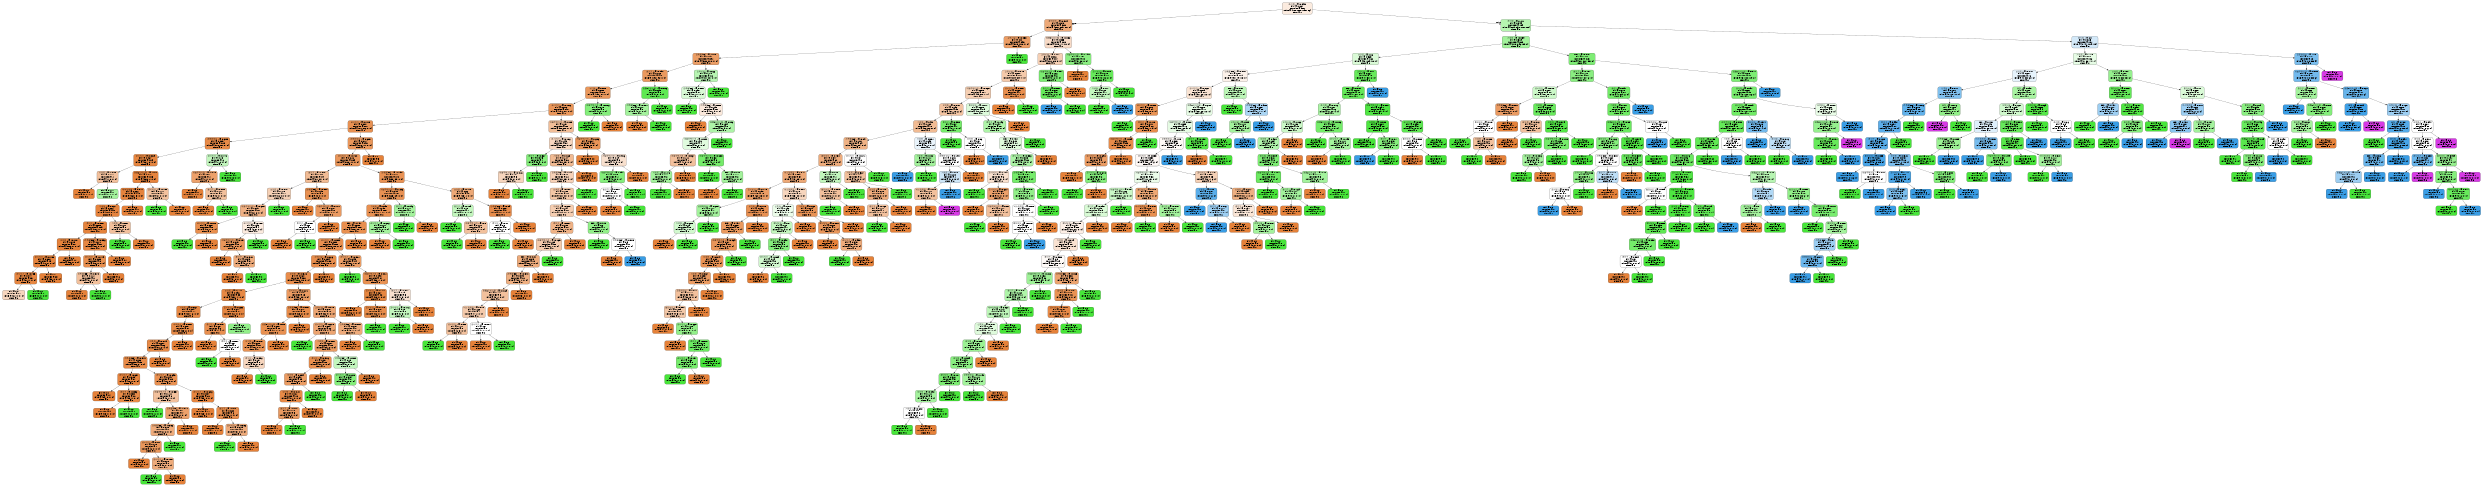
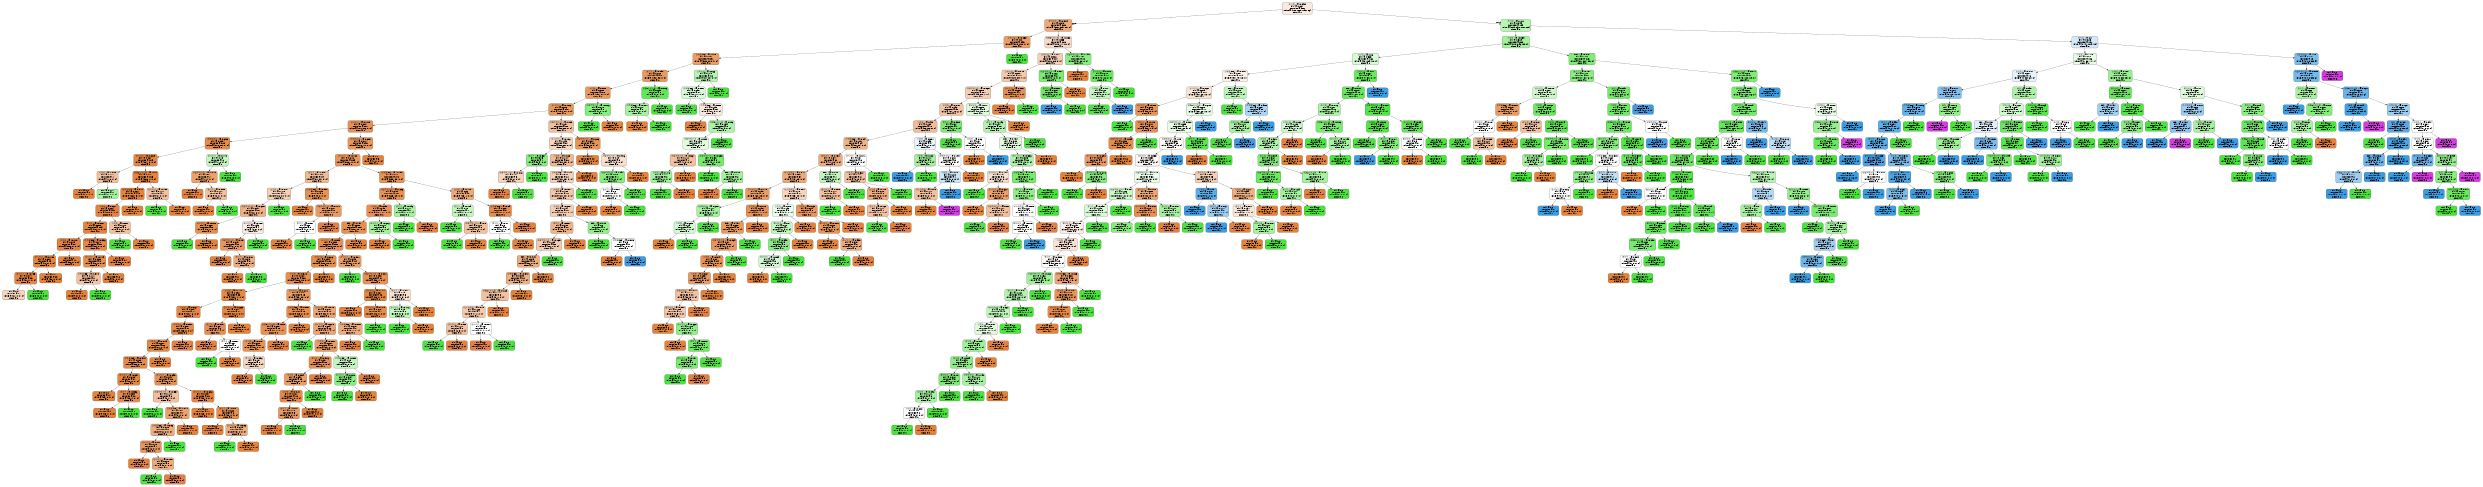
node "gini = 0.0 samples = 6 value = [0, 12, 0, 0] class = 1": fillcolor #e5833c -> #47e539
node "gini = 0.0 samples = 7 value = [9, 0, 0, 0] class = 0": fillcolor #e58139 -> #84ee7b
node "gini = 0.0 samples = 8 value = [15, 0, 0, 0] class = 0": fillcolor #91ef88 -> #e58139
